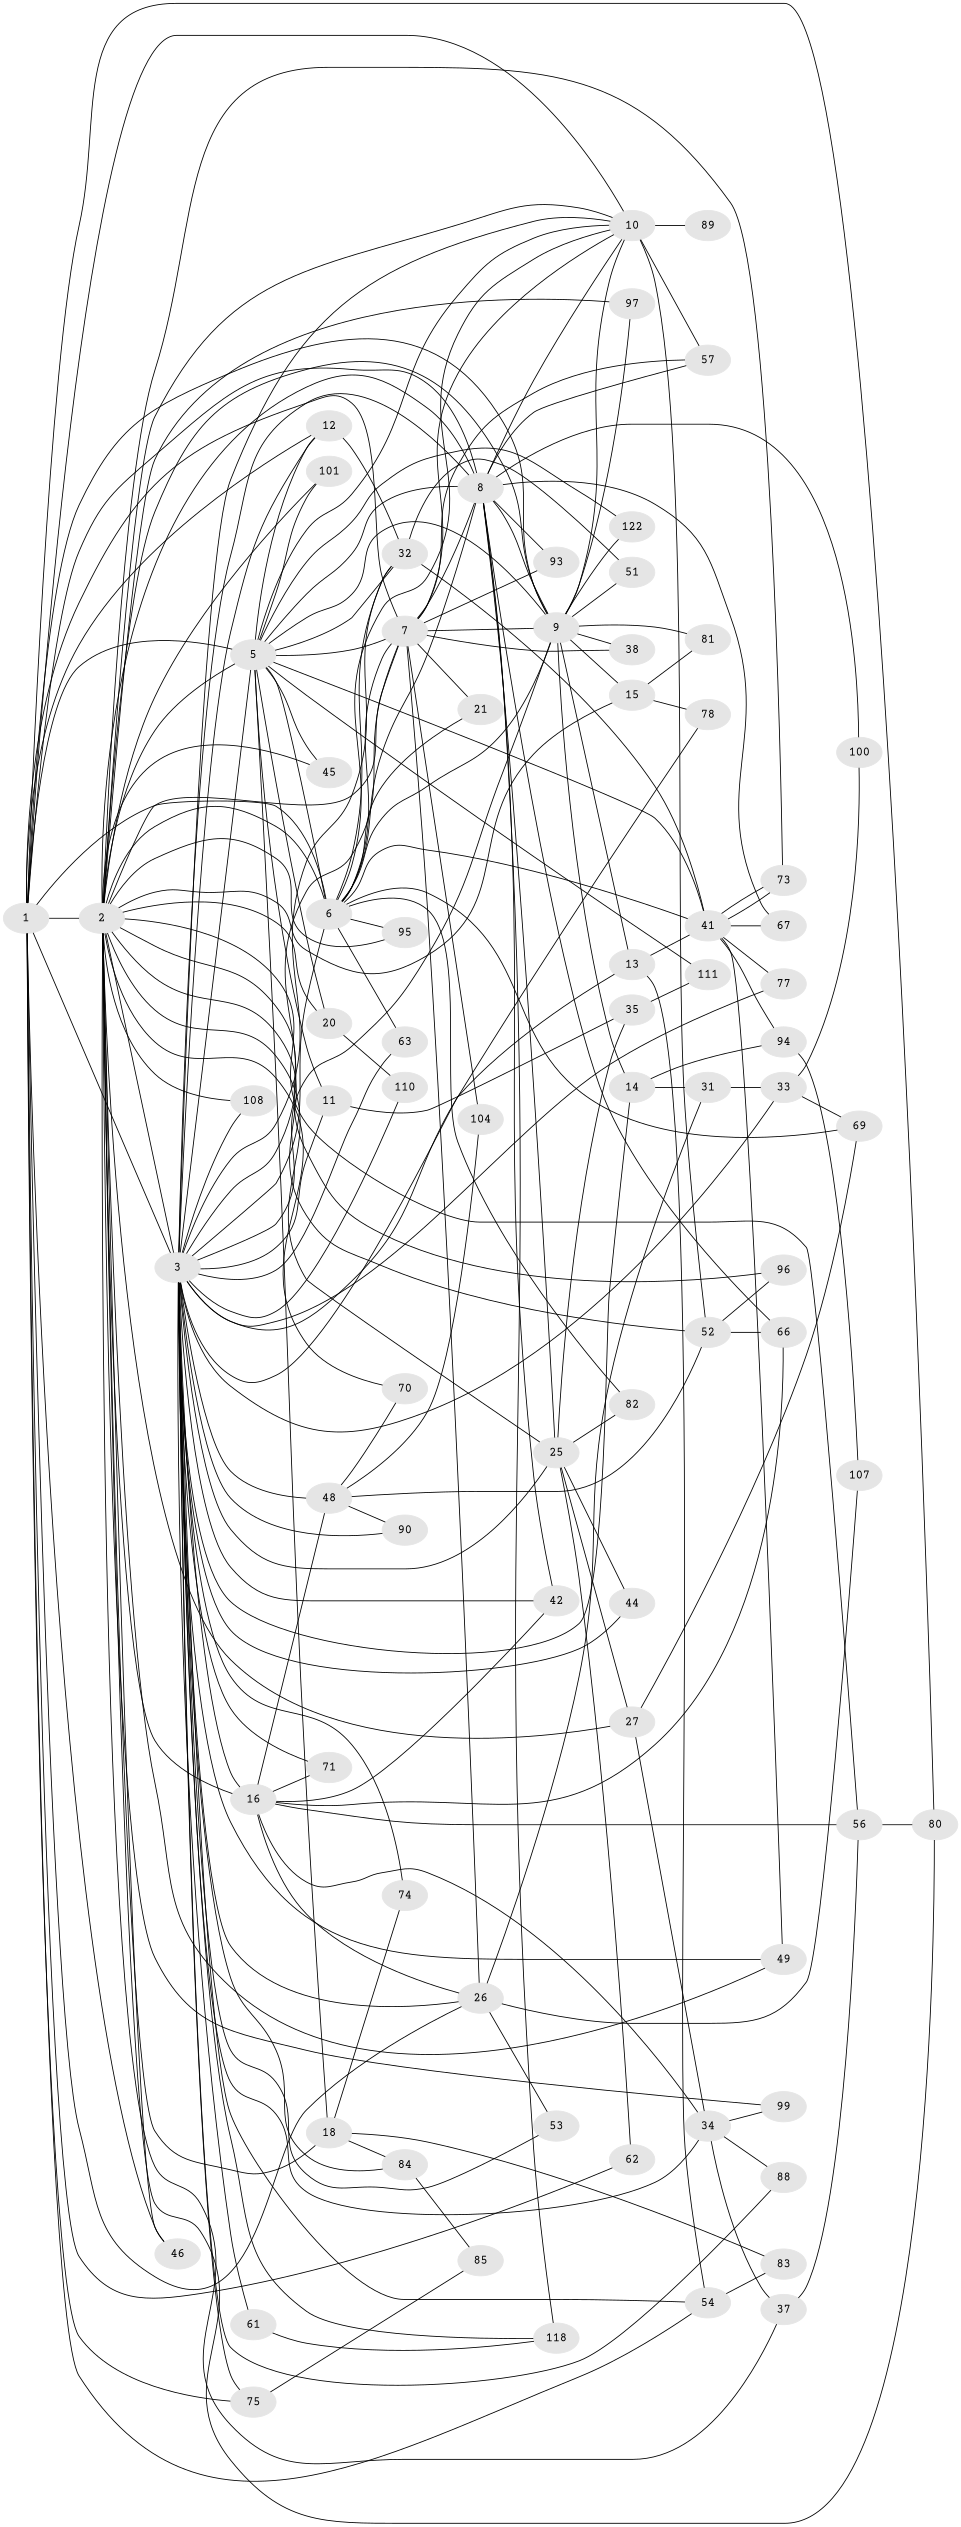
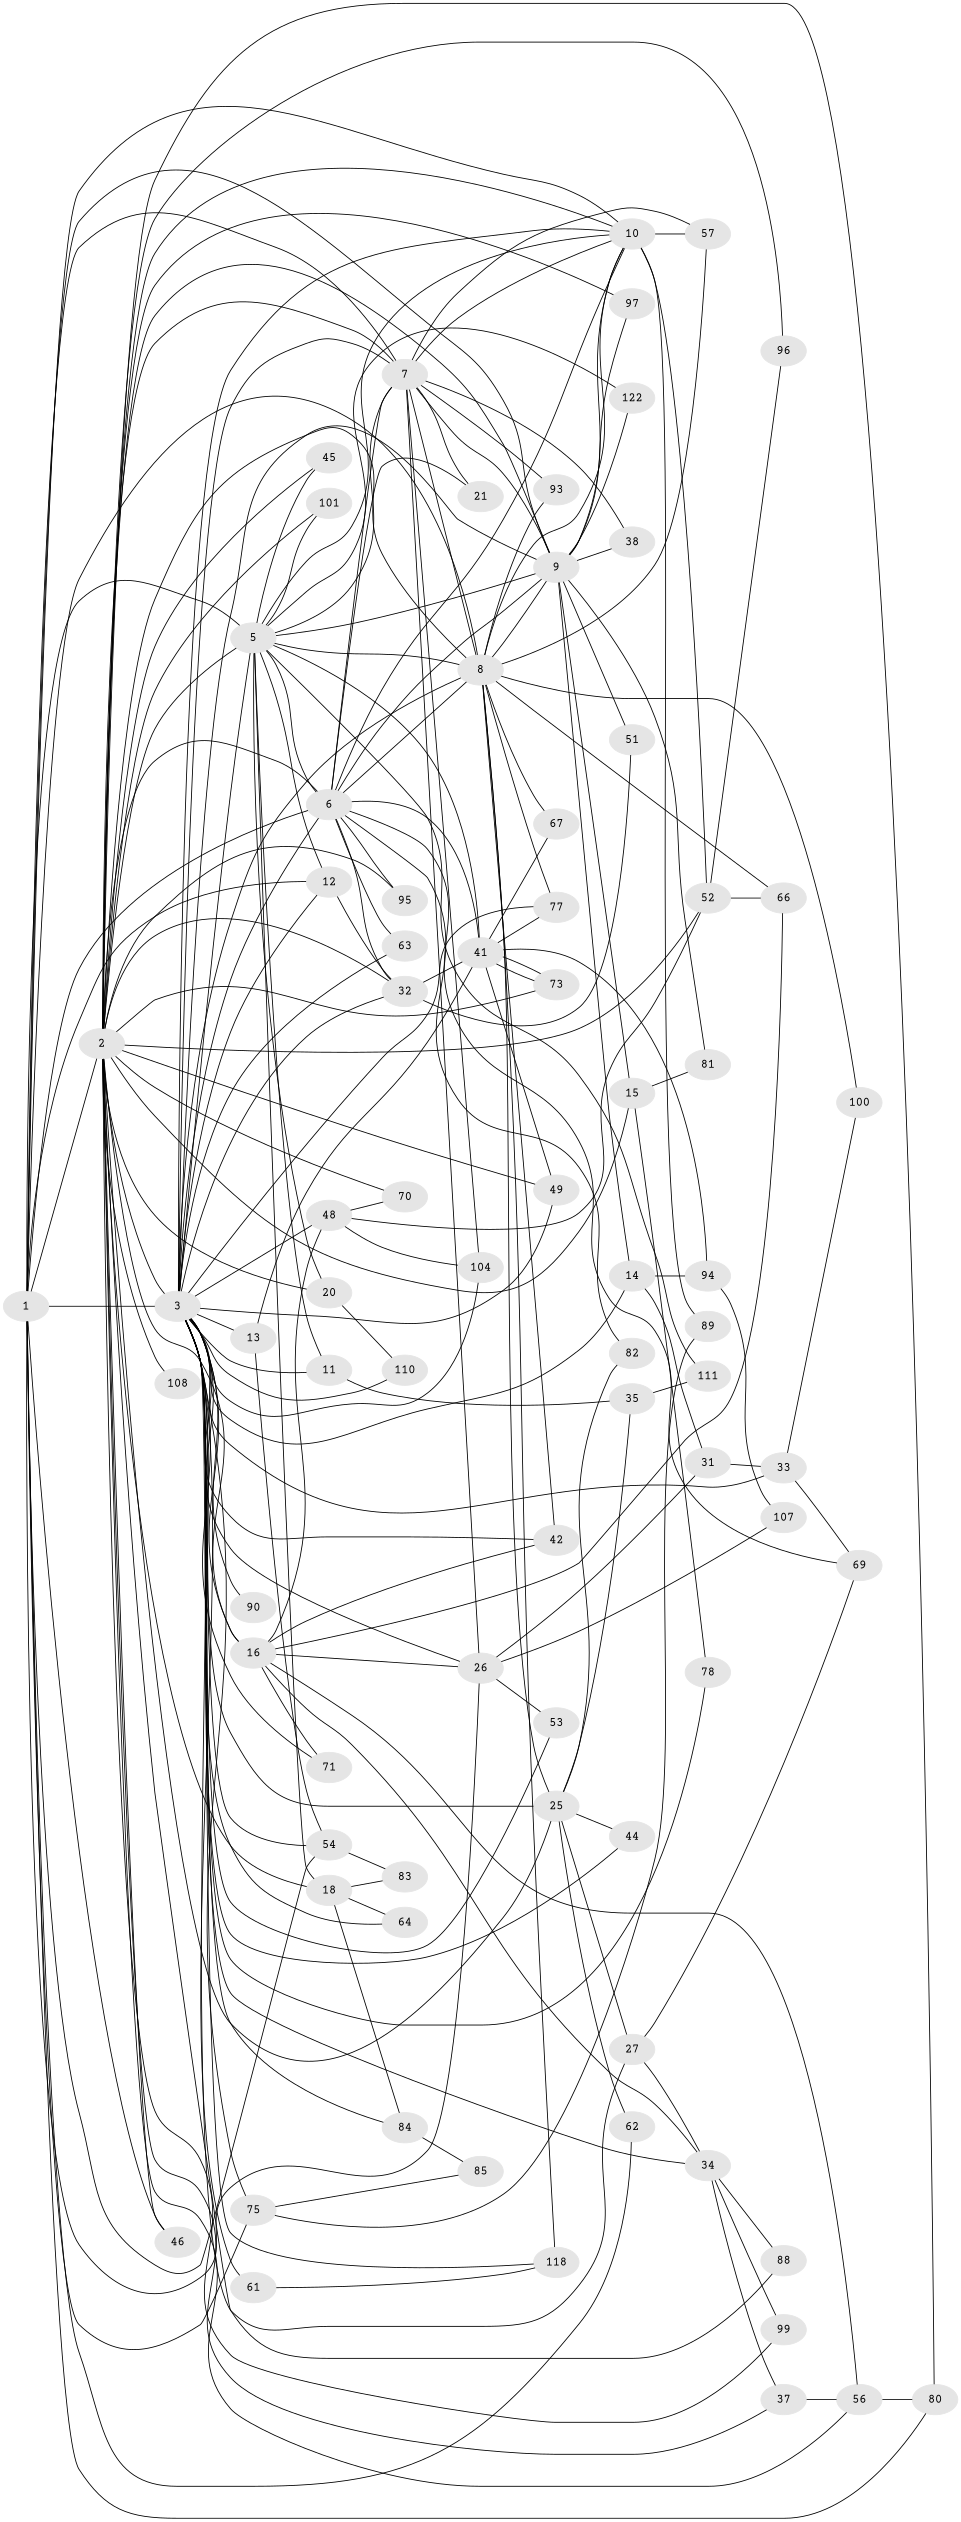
edge "32" -- "5": now "32" -- "2"
edge "8" -- "77": added
edge "9" -- "13": removed
edge "108" -- "3": now "104" -- "3"
edge "48" -- "90": removed
node "74": label "74" -> "64"
edge "89" -- "75": added
